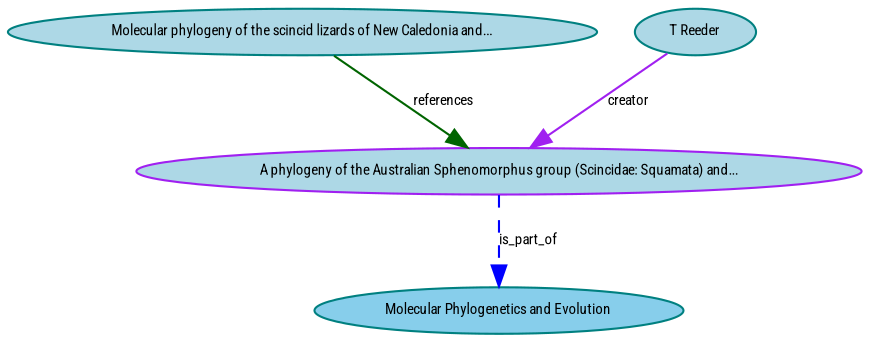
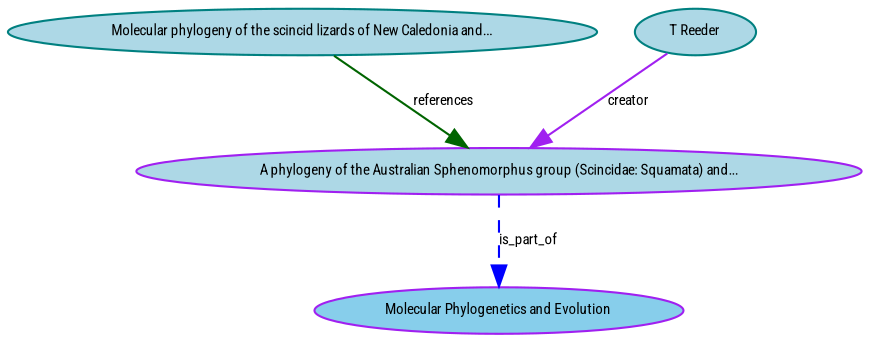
node "Molecular Phylogenetics and Evolution": color teal -> purple
